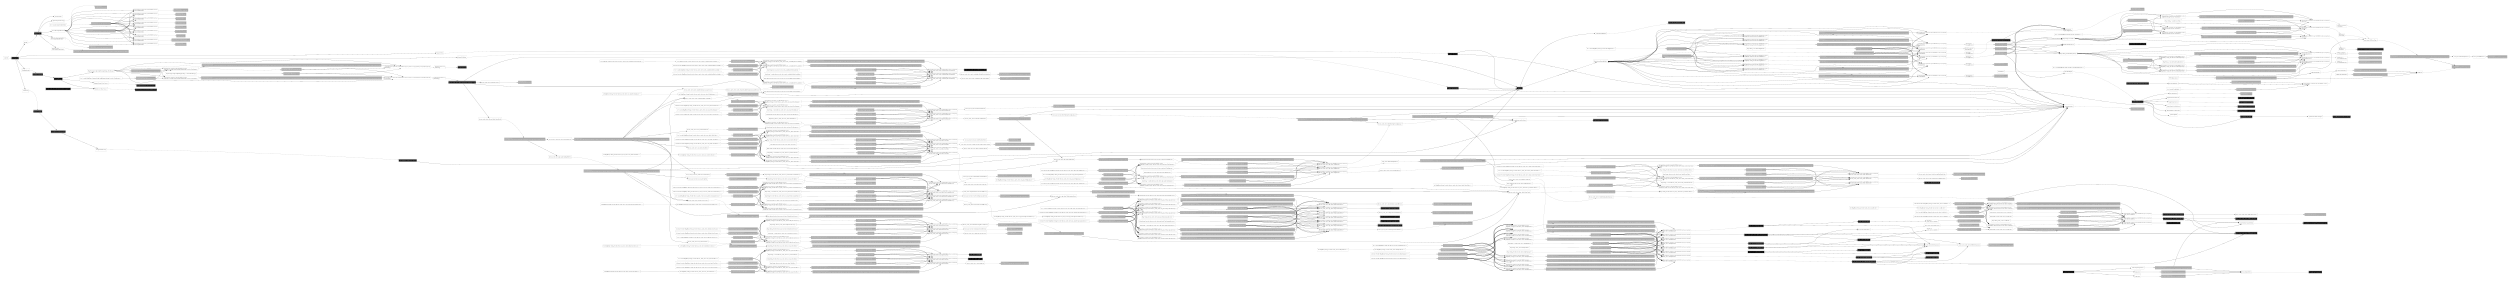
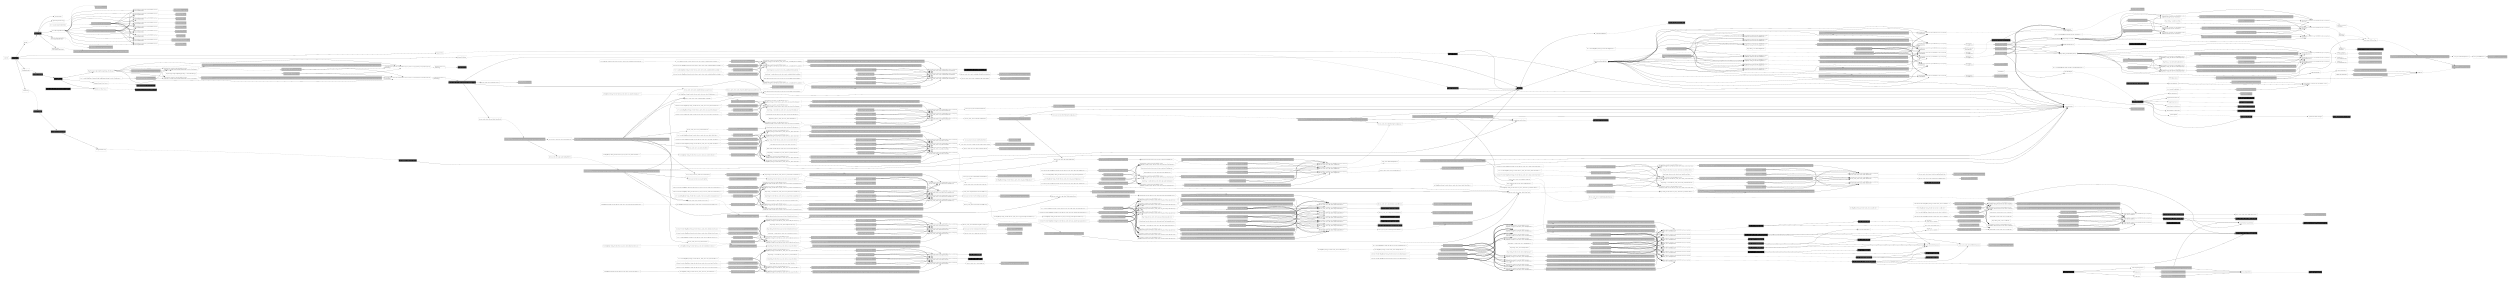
node "mode_choice.ZeroUtilityEstimator": added
